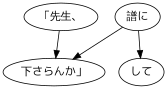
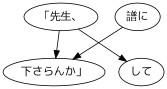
edge "譜に" -> "して": now "「先生、" -> "して"
